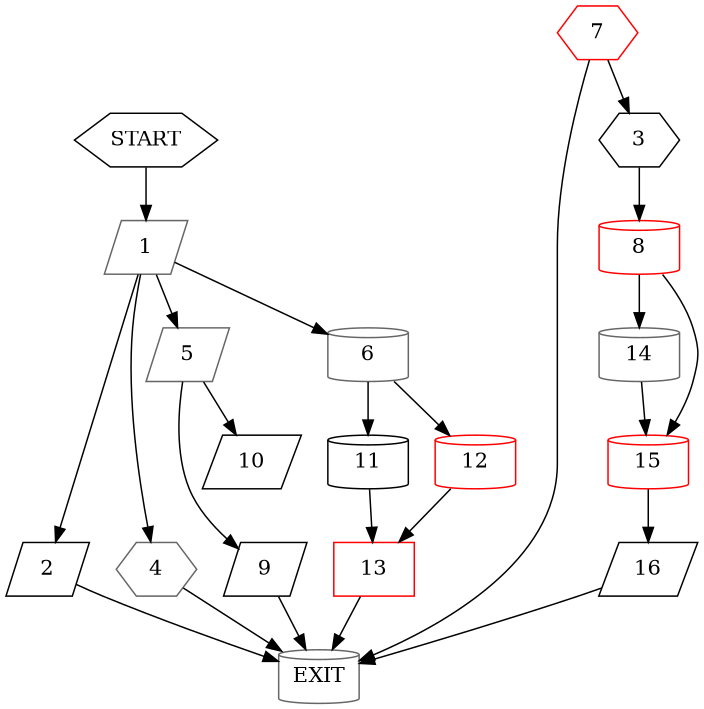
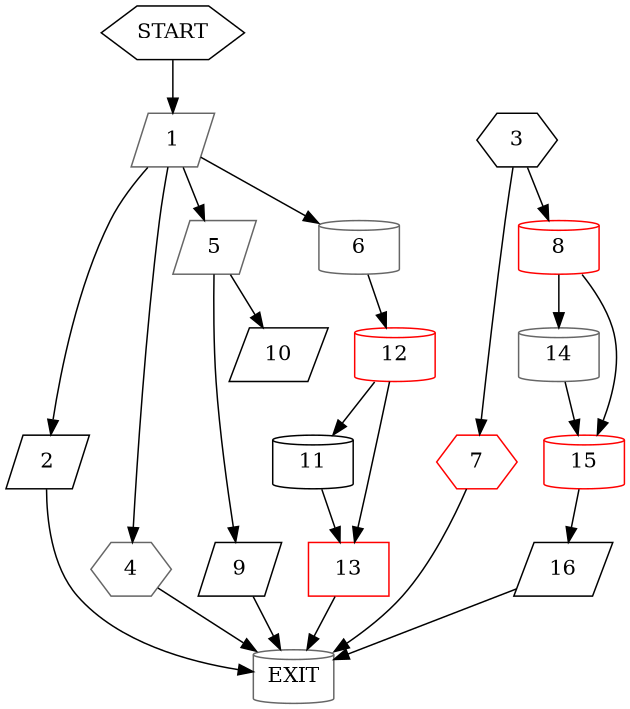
edge "7" -> "3": reversed
edge "6" -> "11": now "12" -> "11"
